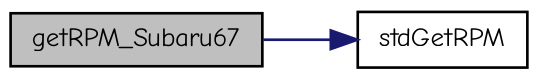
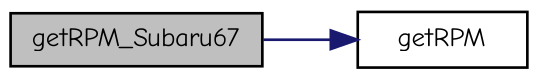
node "stdGetRPM": label "stdGetRPM" -> "getRPM"
